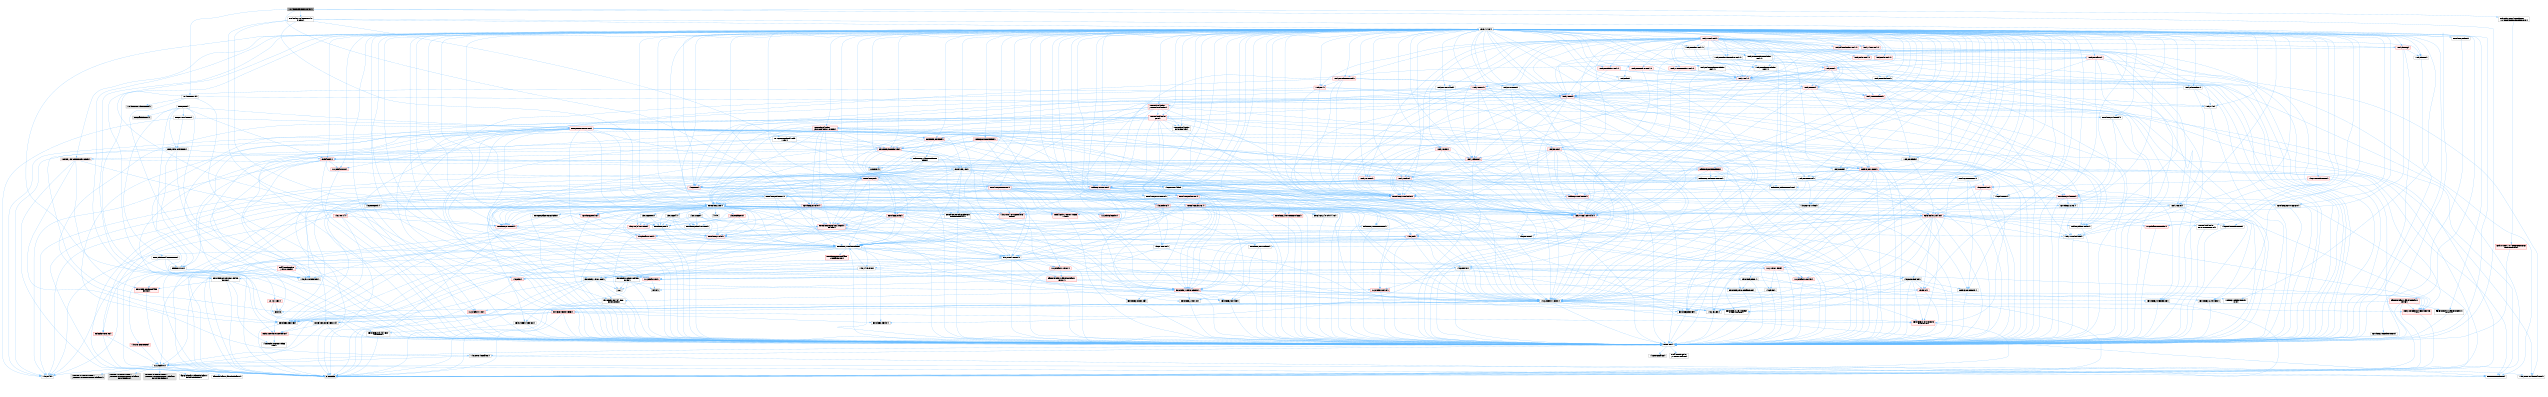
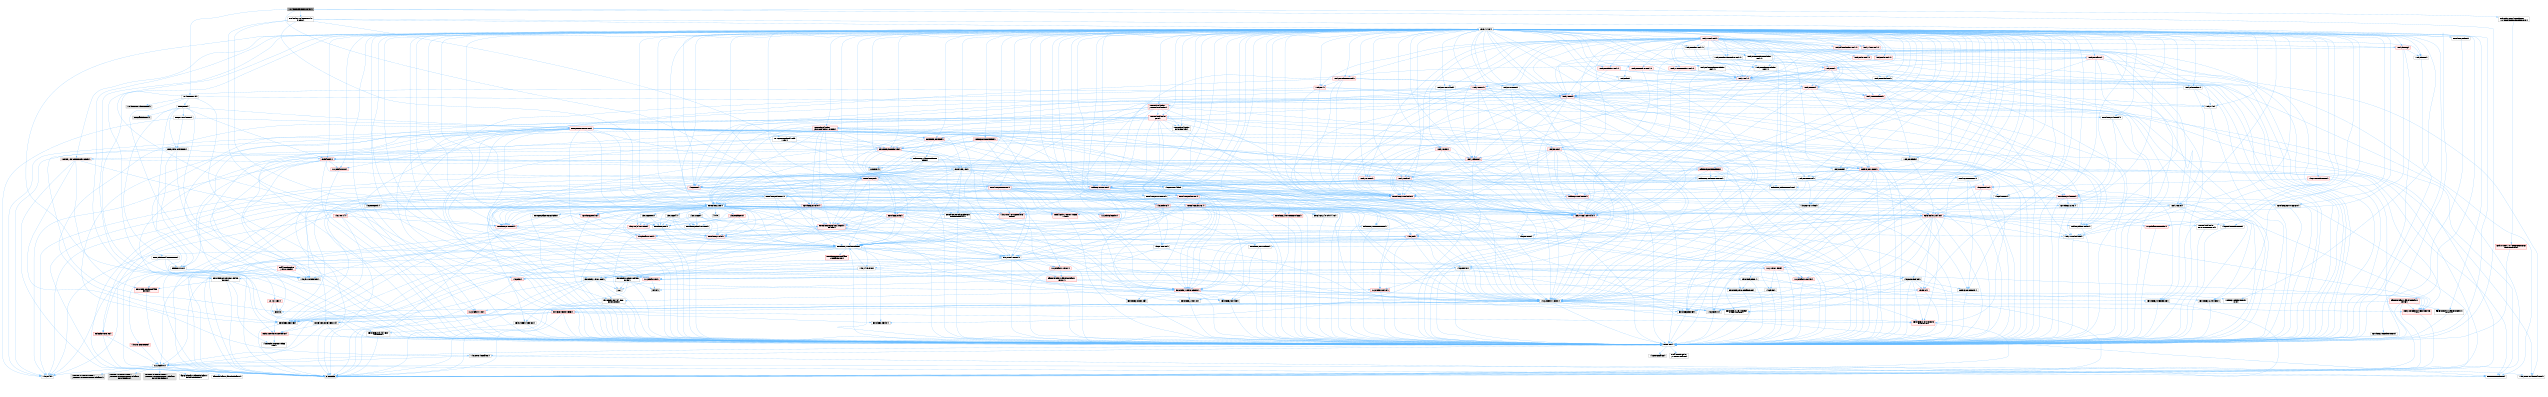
edge "MovieSceneFwd.h" -> "Stats/Stats.h": added
node "Misc/VarArgs.h": label "Misc/VarArgs.h" -> "Misc/Platform.h"
